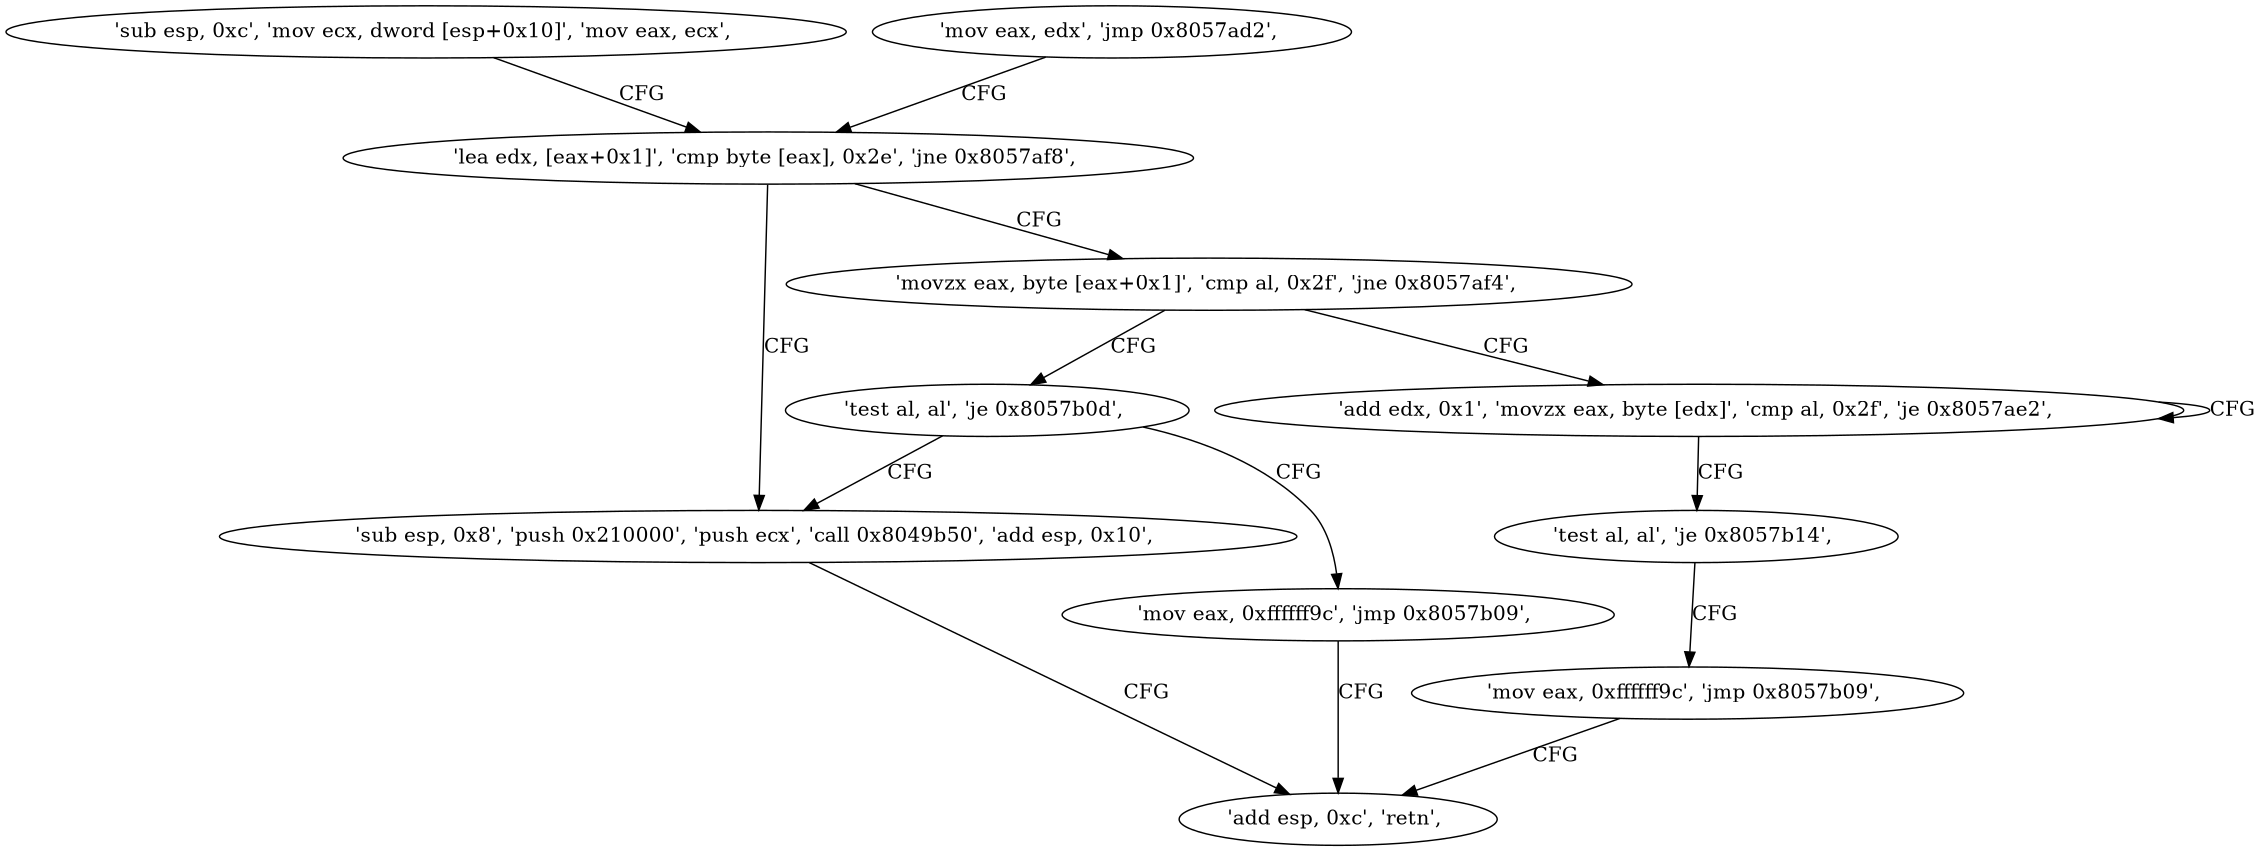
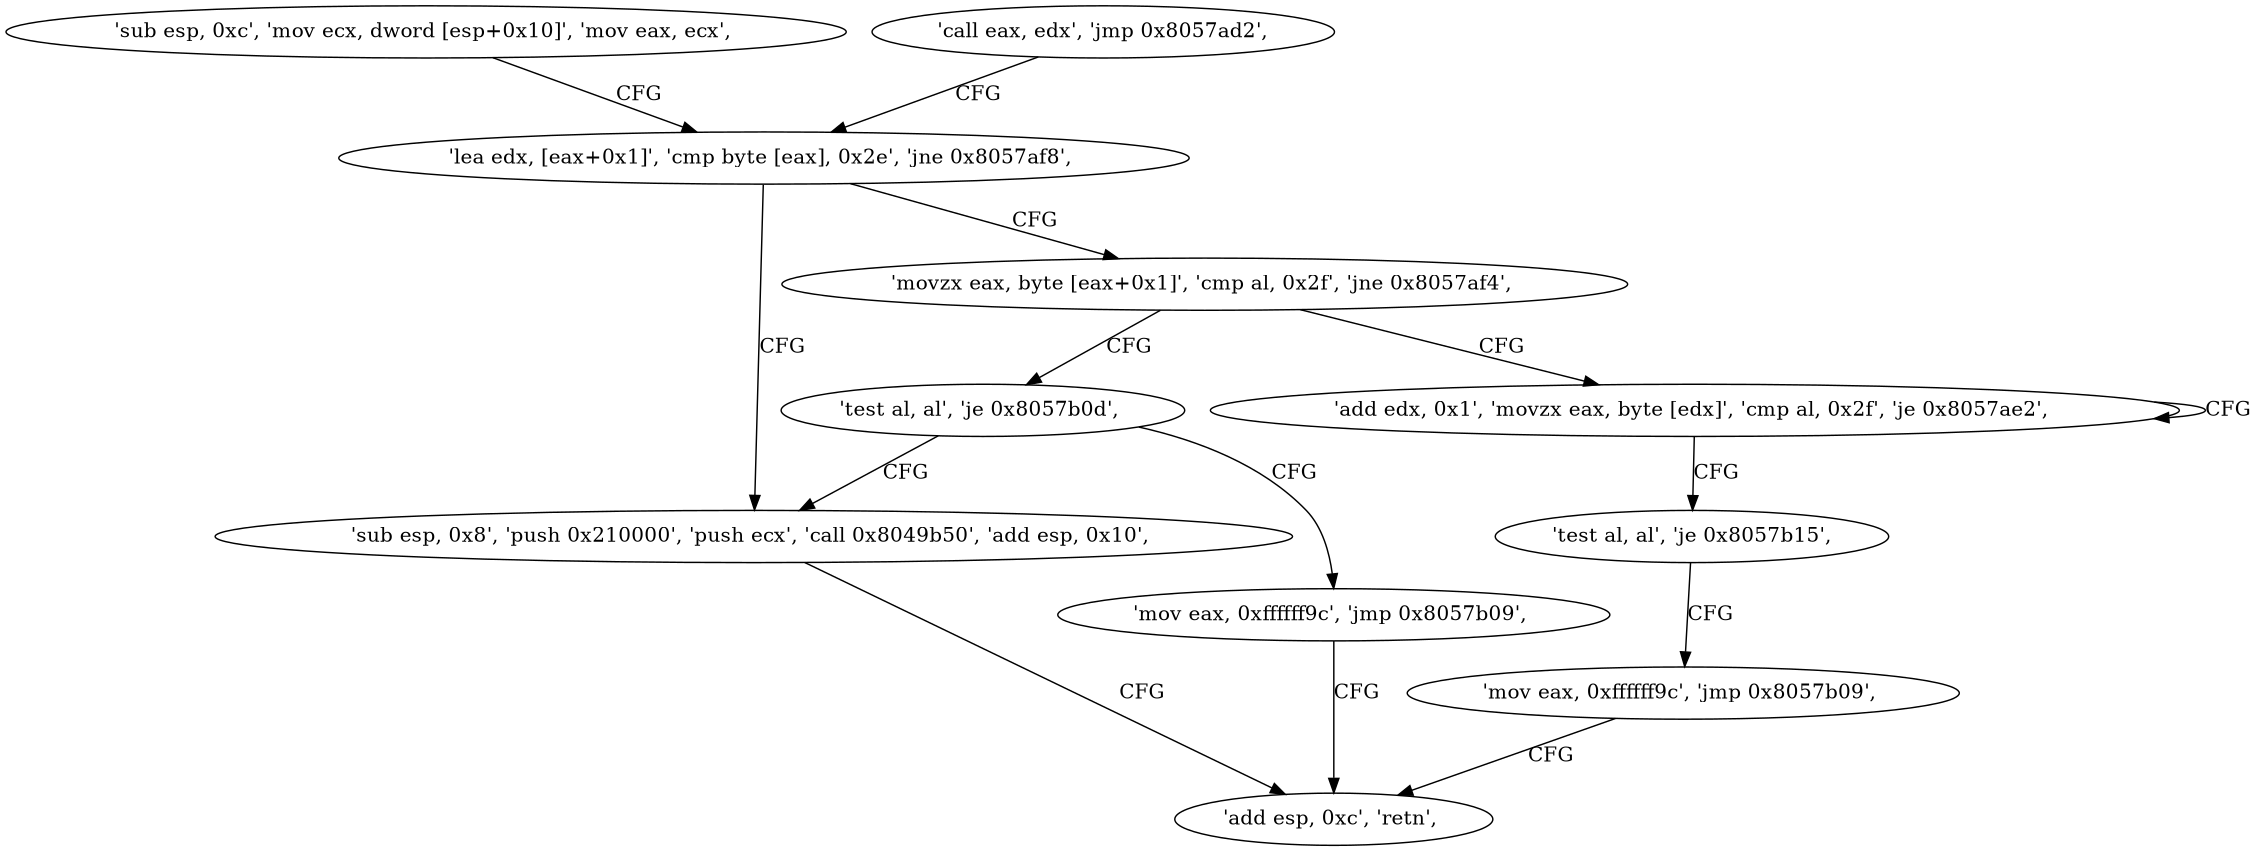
node "'mov eax, edx', 'jmp 0x8057ad2',": label "'mov eax, edx', 'jmp 0x8057ad2'," -> "'call eax, edx', 'jmp 0x8057ad2',"
node "'test al, al', 'je 0x8057b14',": label "'test al, al', 'je 0x8057b14'," -> "'test al, al', 'je 0x8057b15',"
